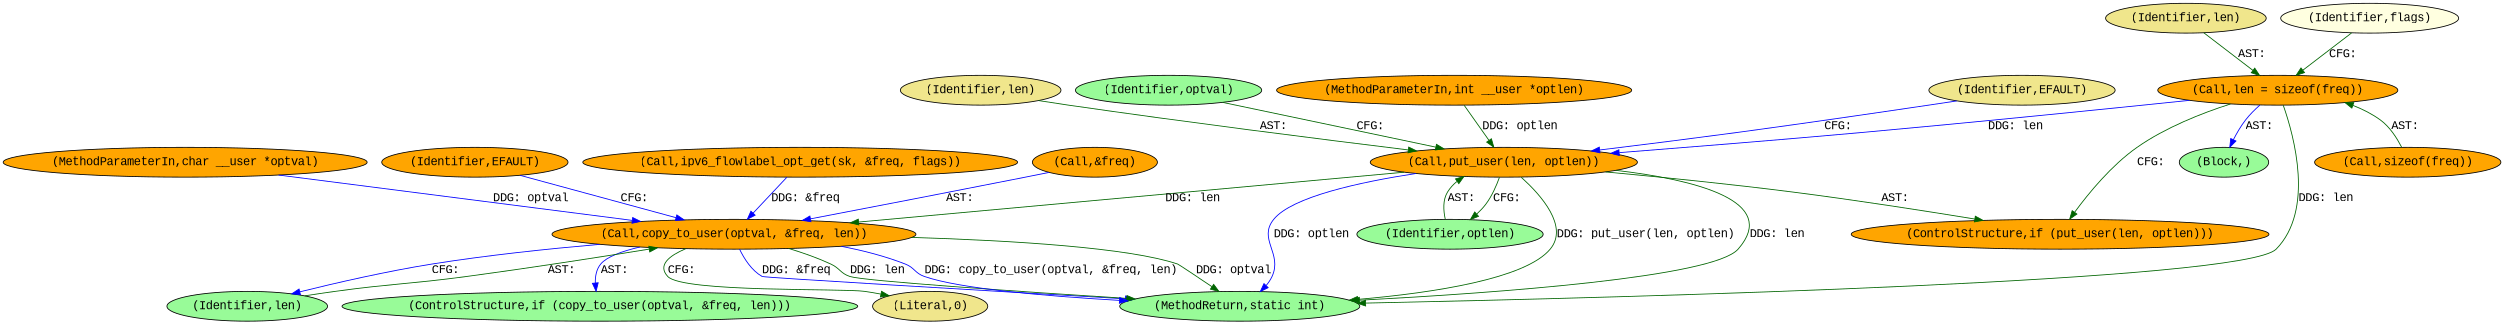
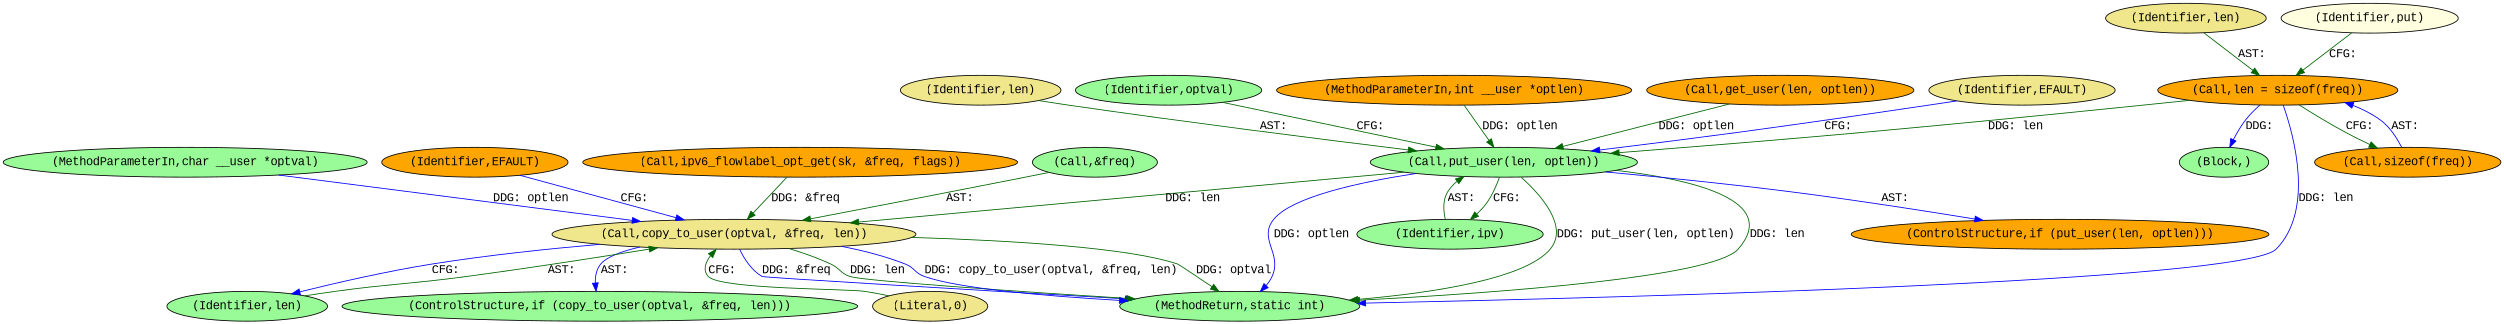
node "(Identifier,flags)": label "(Identifier,flags)" -> "(Identifier,put)"
node "(Call,get_user(len, optlen))": added
edge "(Call,sizeof(freq))" -> "(Call,len = sizeof(freq))": color darkgreen -> blue
edge "(Call,len = sizeof(freq))" -> "(Block,)": label "AST: " -> "DDG: "
edge "(Call,len = sizeof(freq))" -> "(Call,put_user(len, optlen))": color blue -> darkgreen
edge "(Call,len = sizeof(freq))" -> "(ControlStructure,if (put_user(len, optlen)))": now "(Call,len = sizeof(freq))" -> "(Call,sizeof(freq))"
node "(MethodParameterIn,char __user *optval)": fillcolor orange -> palegreen
node "(Call,&freq)": fillcolor orange -> palegreen
node "(Call,put_user(len, optlen))": fillcolor orange -> palegreen
edge "(Call,put_user(len, optlen))" -> "(ControlStructure,if (put_user(len, optlen)))": color darkgreen -> blue
edge "(Call,ipv6_flowlabel_opt_get(sk, &freq, flags))" -> "(Call,copy_to_user(optval, &freq, len))": color blue -> darkgreen
edge "(Call,&freq)" -> "(Call,copy_to_user(optval, &freq, len))": color blue -> darkgreen
edge "(MethodParameterIn,char __user *optval)" -> "(Call,copy_to_user(optval, &freq, len))": label "DDG: optval" -> "DDG: optlen"
node "(Call,copy_to_user(optval, &freq, len))": fillcolor orange -> khaki
node "(Identifier,optlen)": label "(Identifier,optlen)" -> "(Identifier,ipv)"
edge "(Call,len = sizeof(freq))" -> "(MethodReturn,static int)": color darkgreen -> blue
edge "(Call,copy_to_user(optval, &freq, len))" -> "(Literal,0)": reversed
